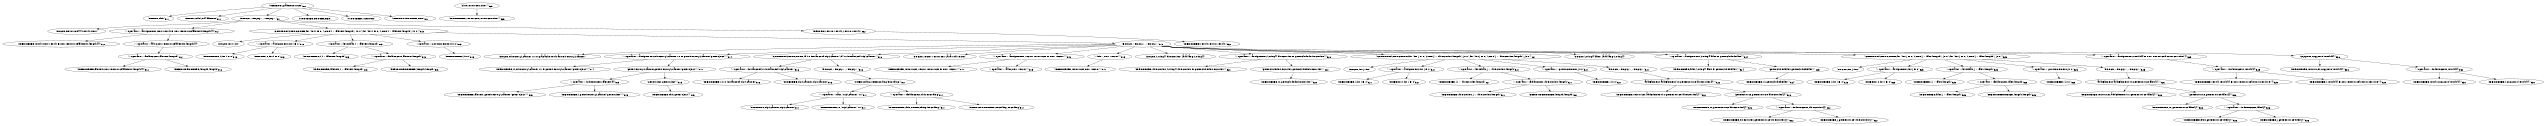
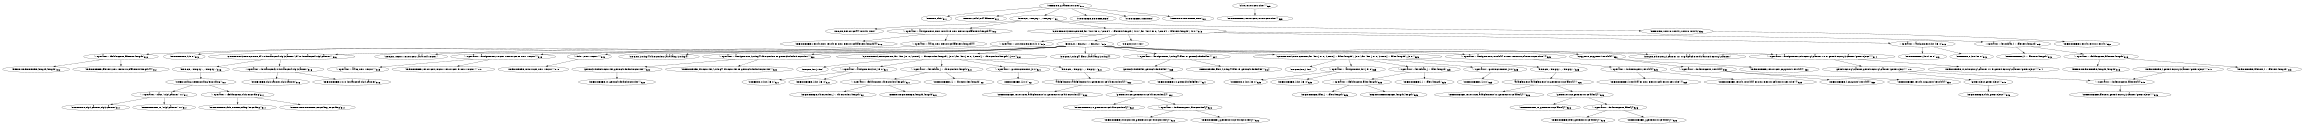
edge "(<operator>.indexAccess,filesets[i])" -> "(IDENTIFIER,i,getDirectoryScanner(getProject()))": reversed
